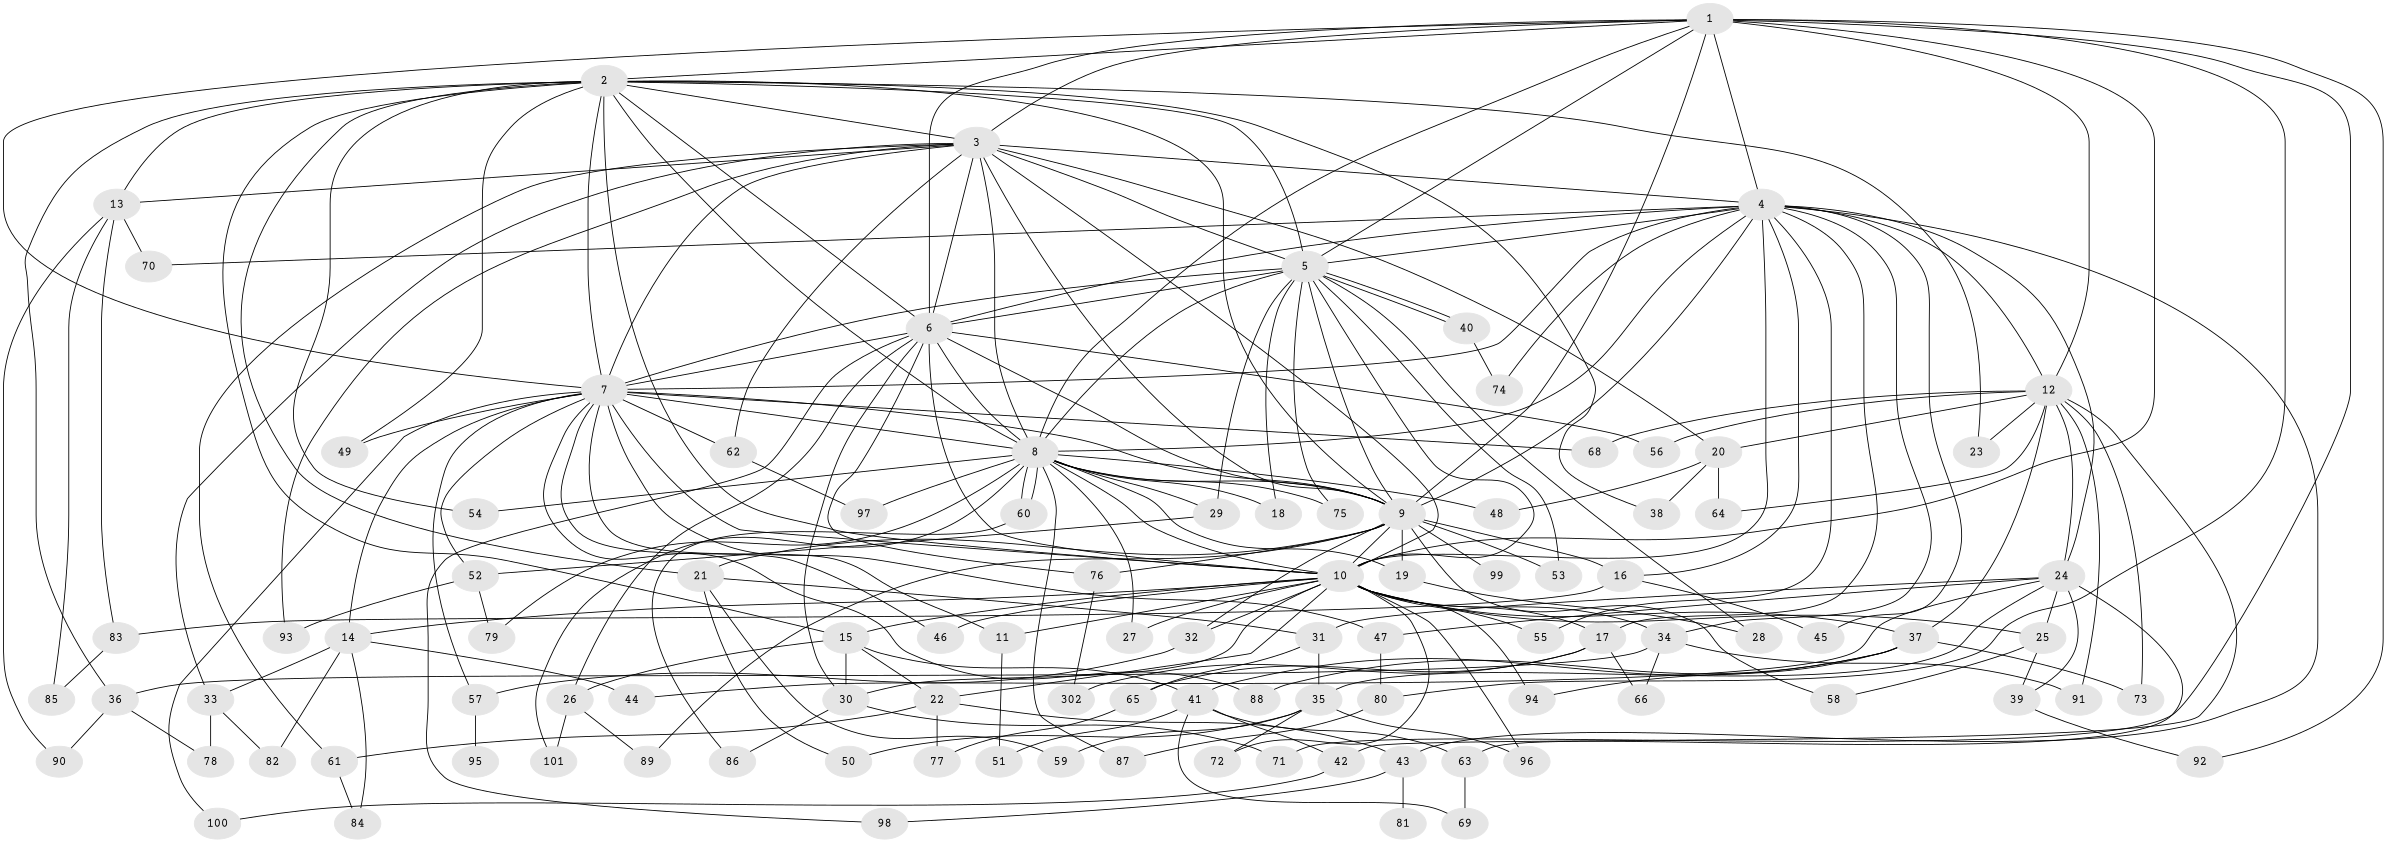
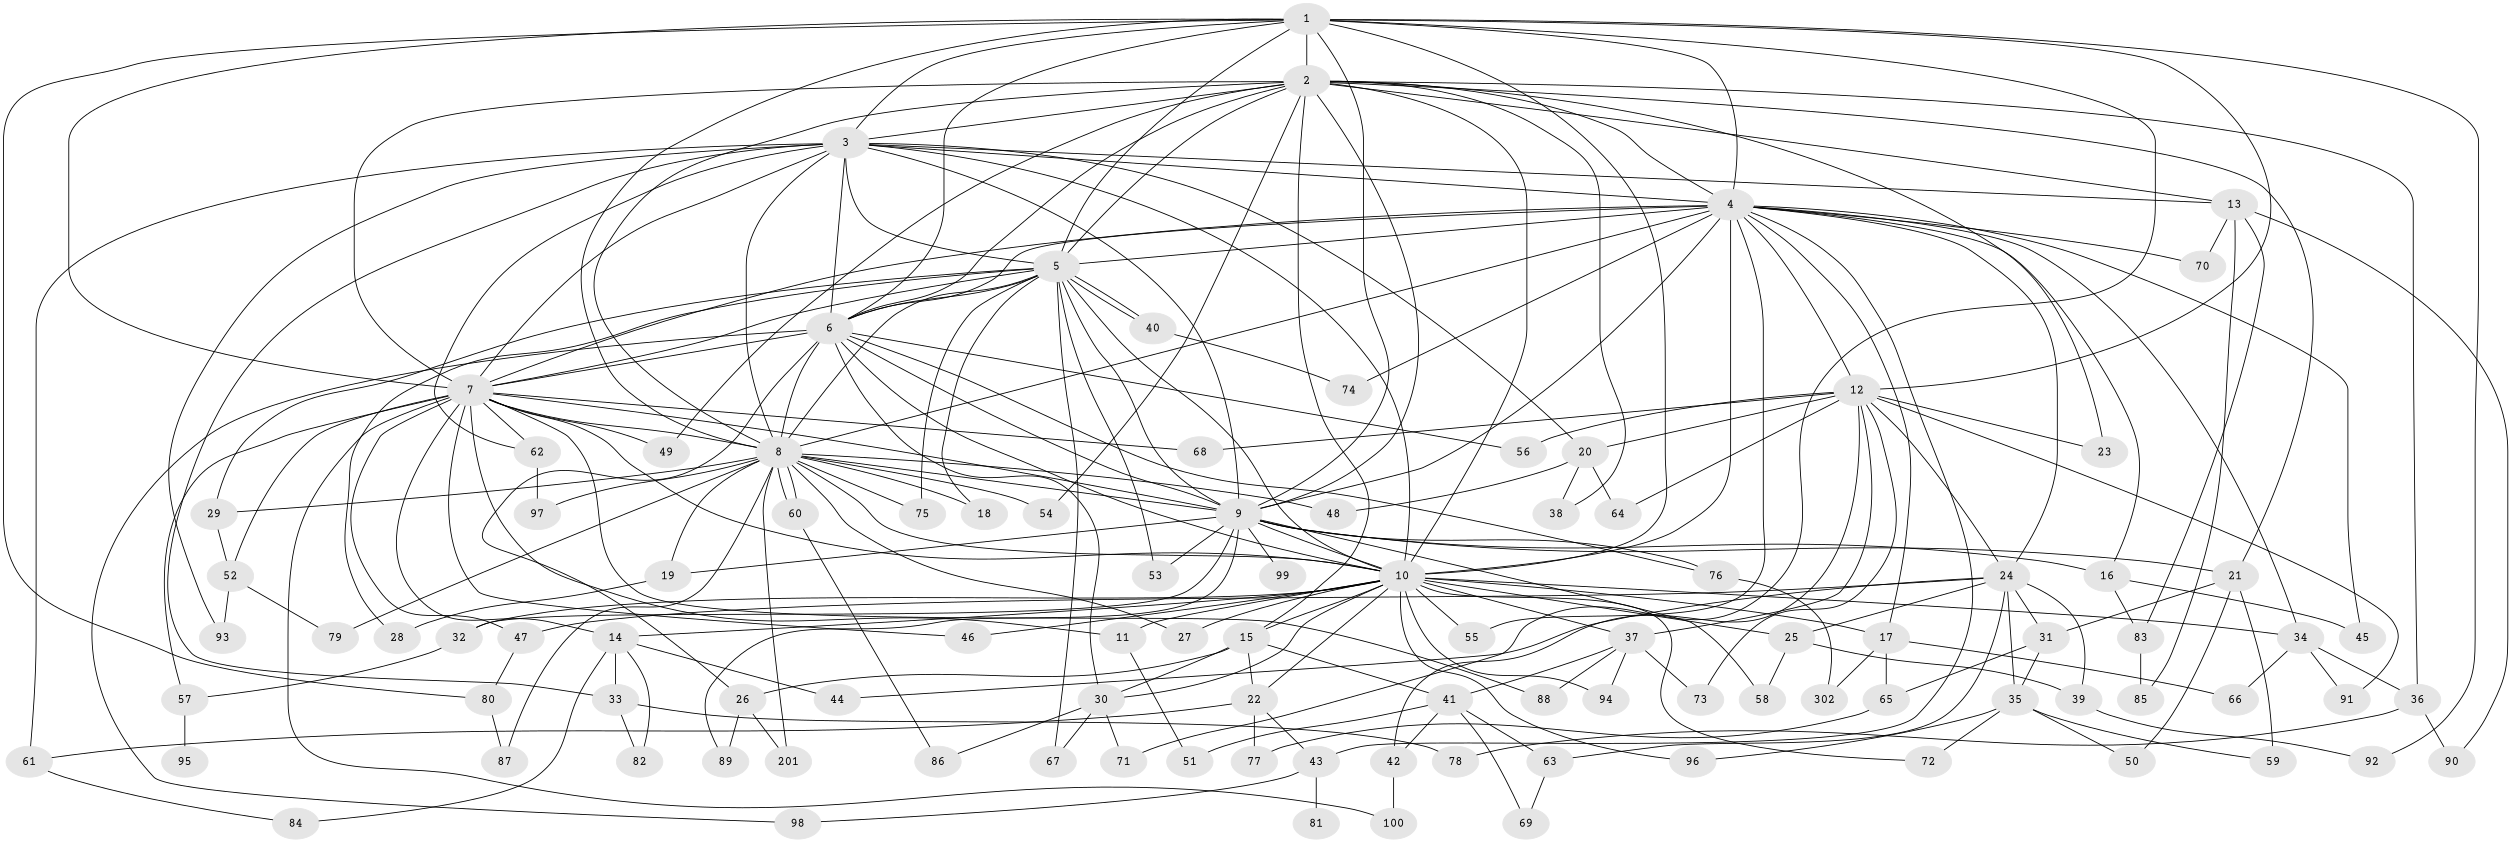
edge "2" -- "4": added
node "101": label "101" -> "201"
node "67": added
